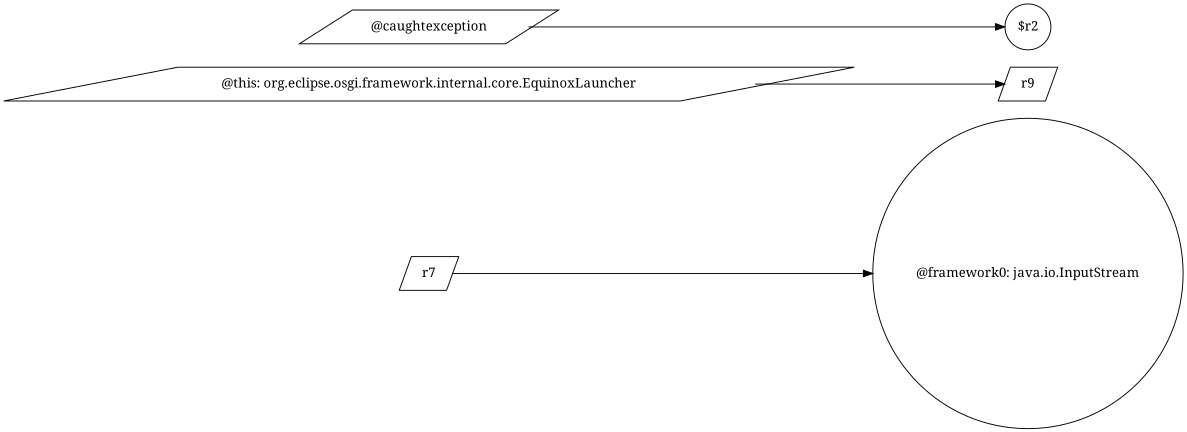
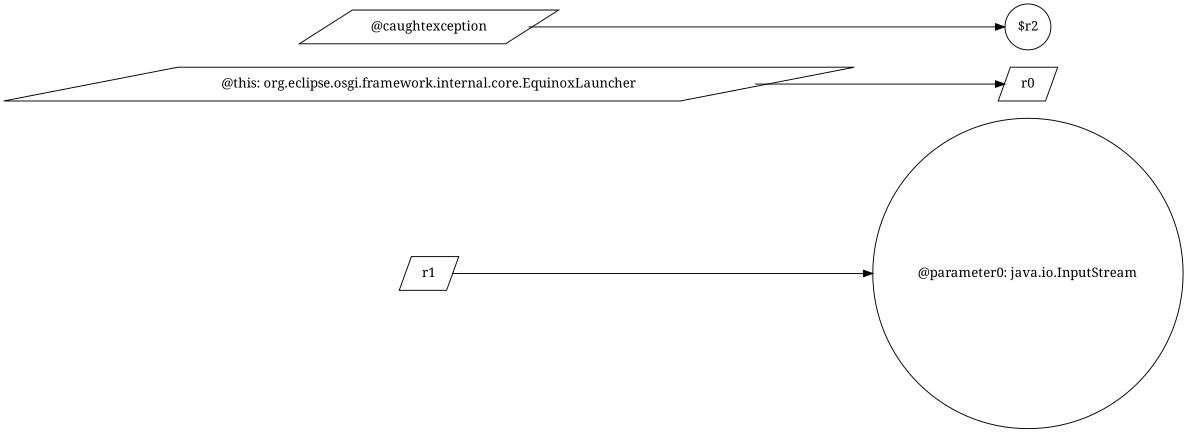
node "r9": label "r9" -> "r0"
node "r7": label "r7" -> "r1"
node "@framework0: java.io.InputStream": label "@framework0: java.io.InputStream" -> "@parameter0: java.io.InputStream"
